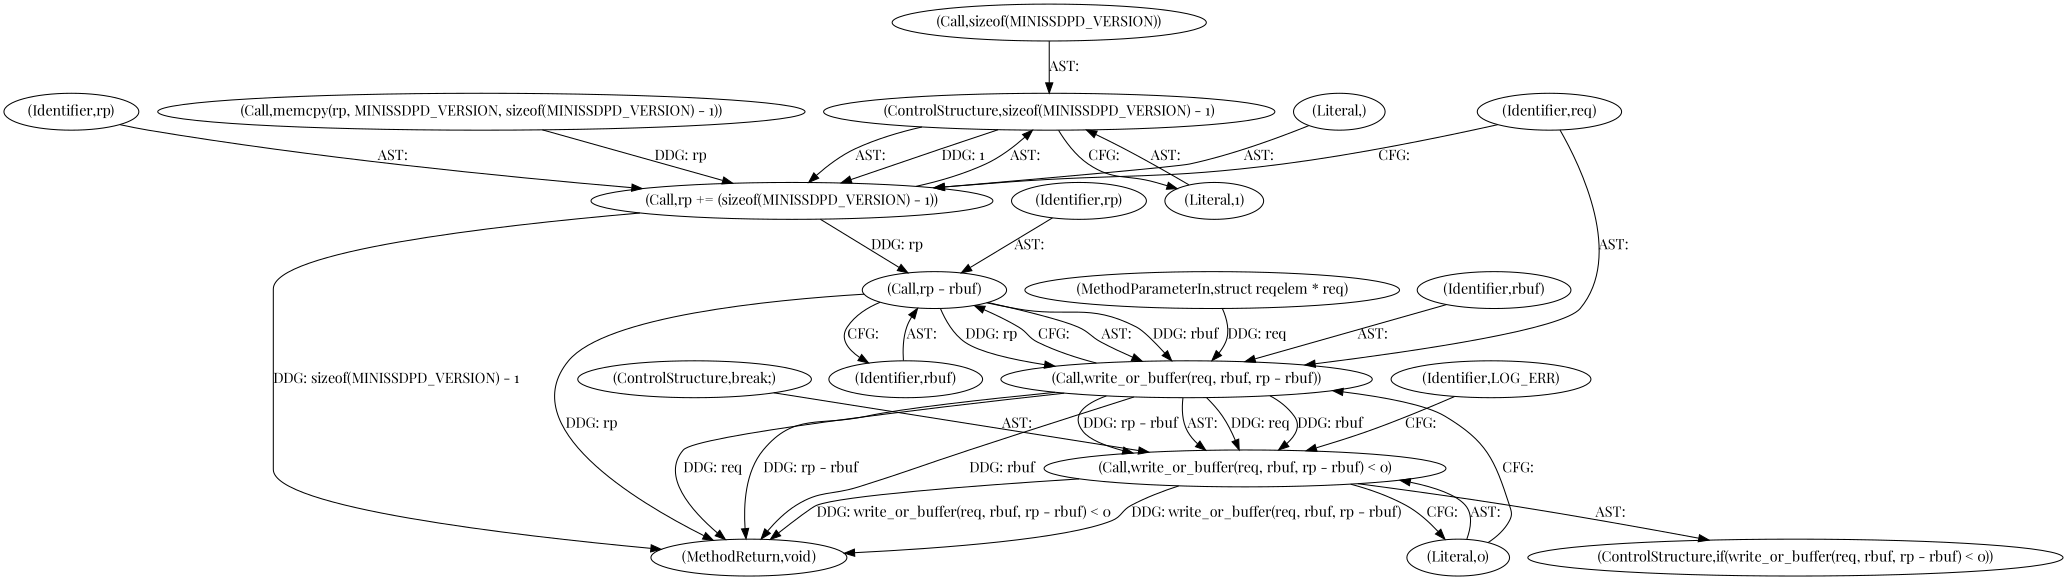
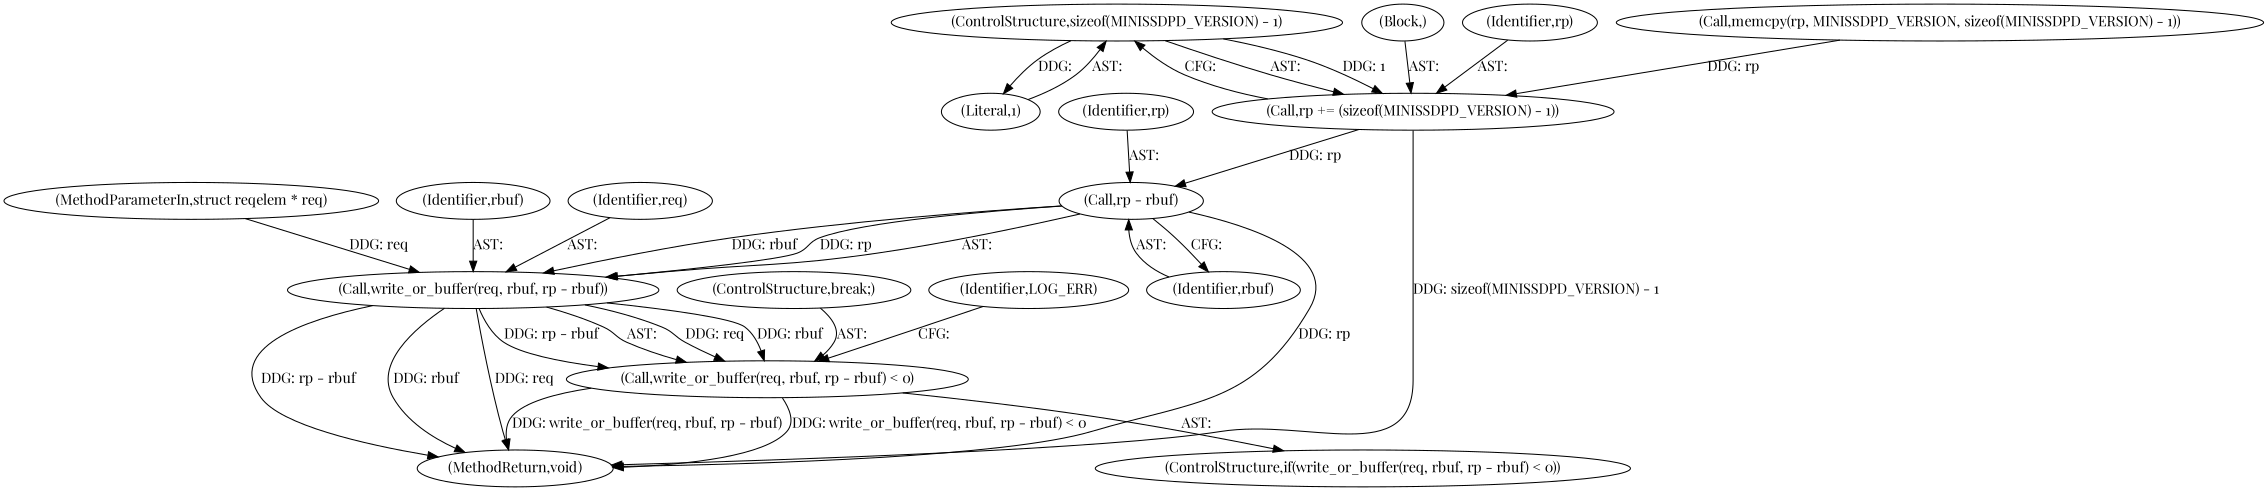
node "(Call,sizeof(MINISSDPD_VERSION))": removed
node "(Literal,)": label "(Literal,)" -> "(Block,)"
edge "(Call,rp += (sizeof(MINISSDPD_VERSION) - 1))" -> "(ControlStructure,sizeof(MINISSDPD_VERSION) - 1)": label "AST: " -> "CFG: "
edge "(ControlStructure,sizeof(MINISSDPD_VERSION) - 1)" -> "(Literal,1)": label "CFG: " -> "DDG: "
edge "(Identifier,req)" -> "(Call,rp += (sizeof(MINISSDPD_VERSION) - 1))": removed, label "CFG:"
edge "(Call,write_or_buffer(req, rbuf, rp - rbuf))" -> "(Call,rp - rbuf)": removed, label "CFG:"
node "(Literal,0)": removed
